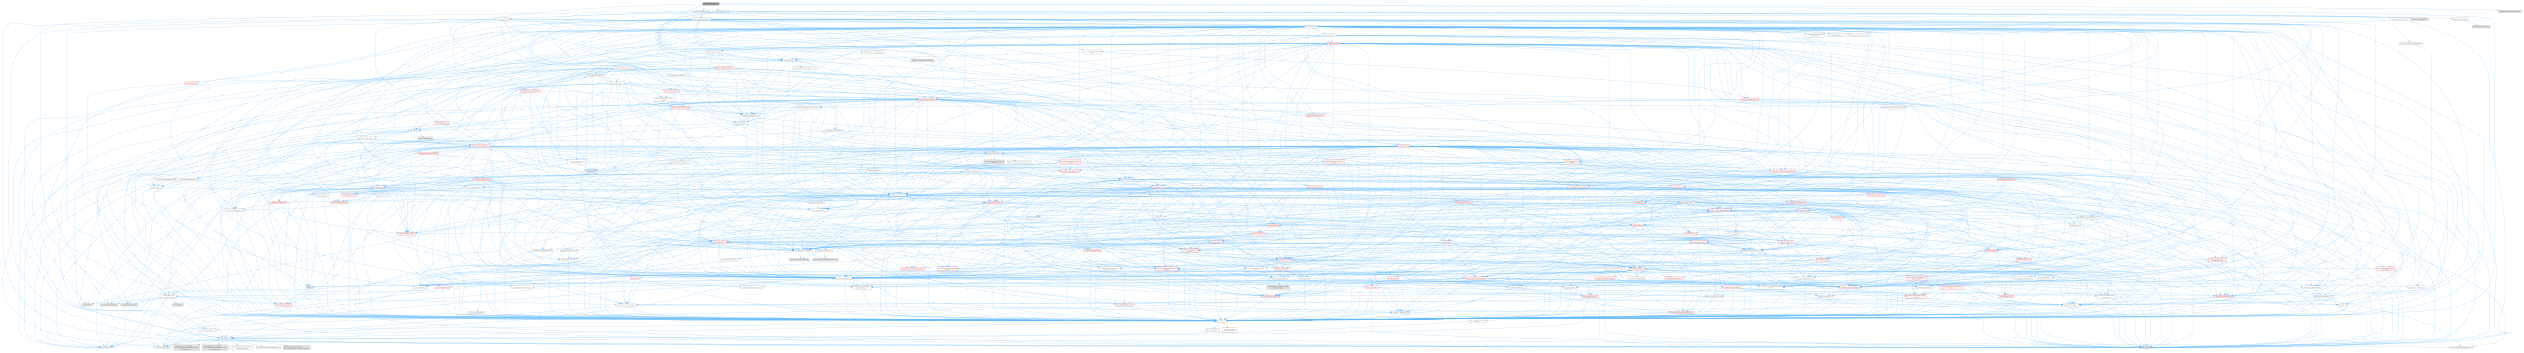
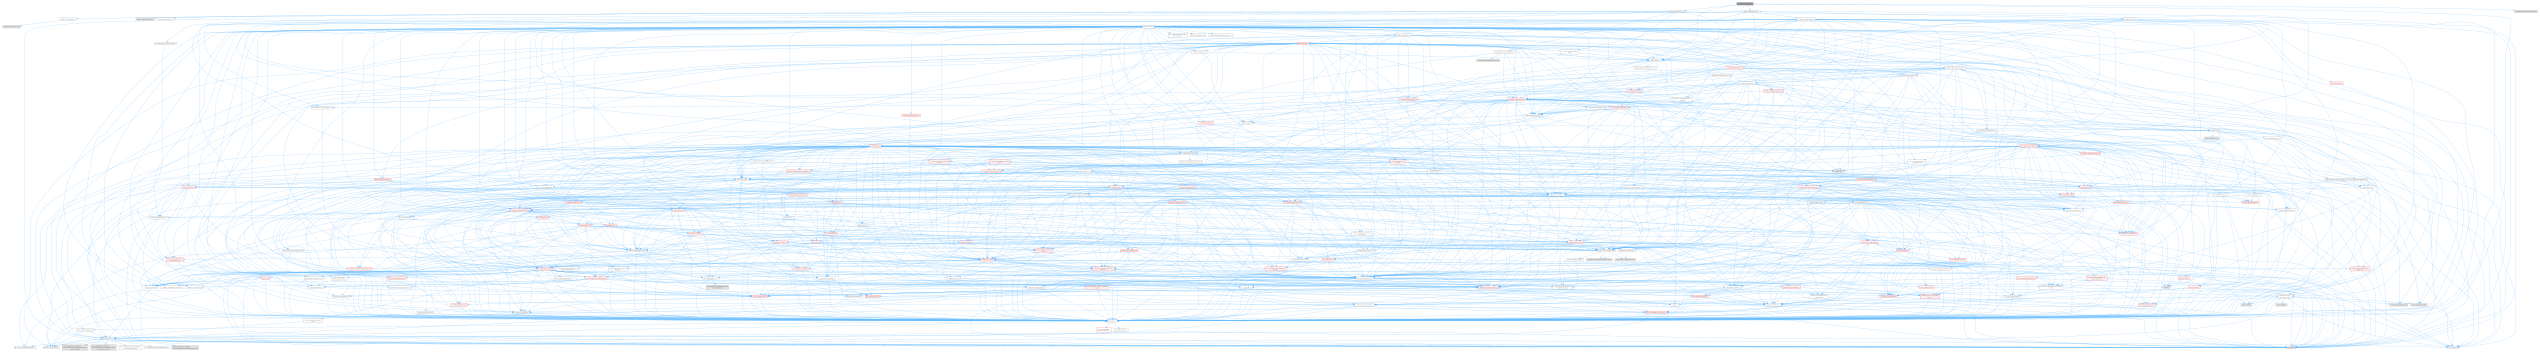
node "Delegates/DelegateSignature Impl.inl": removed
